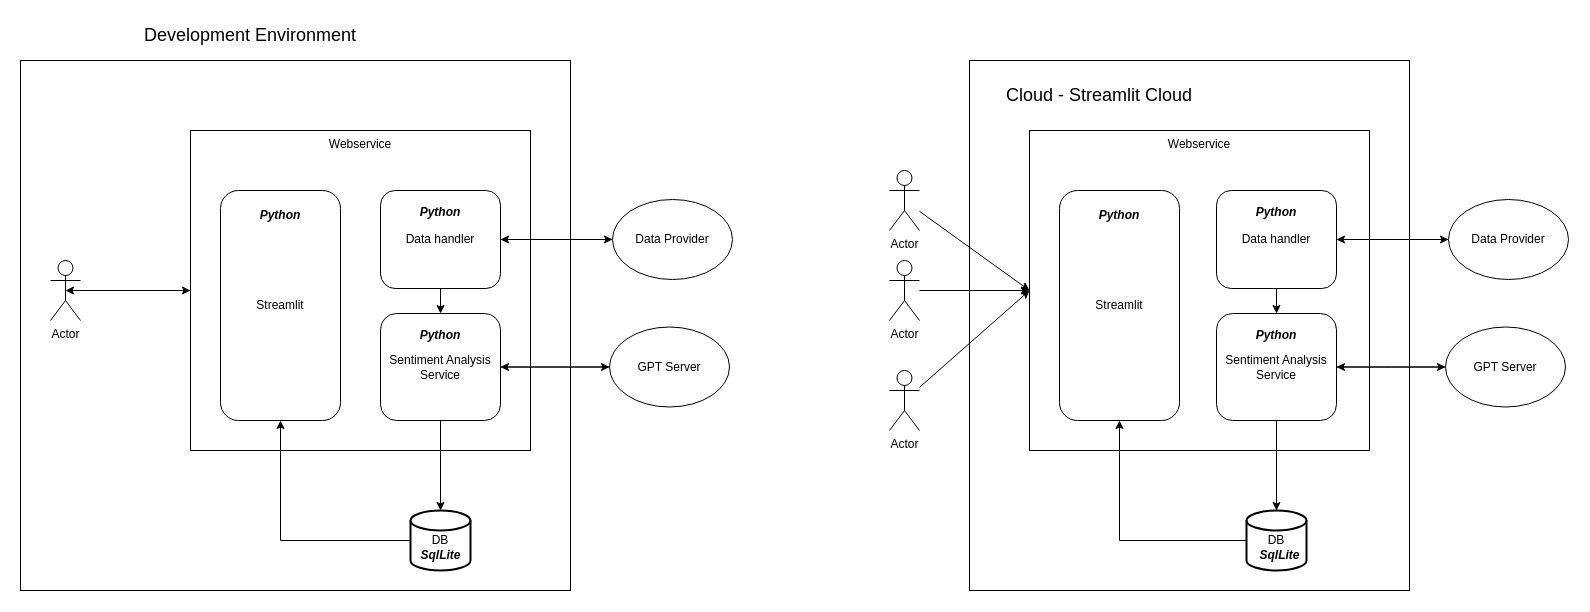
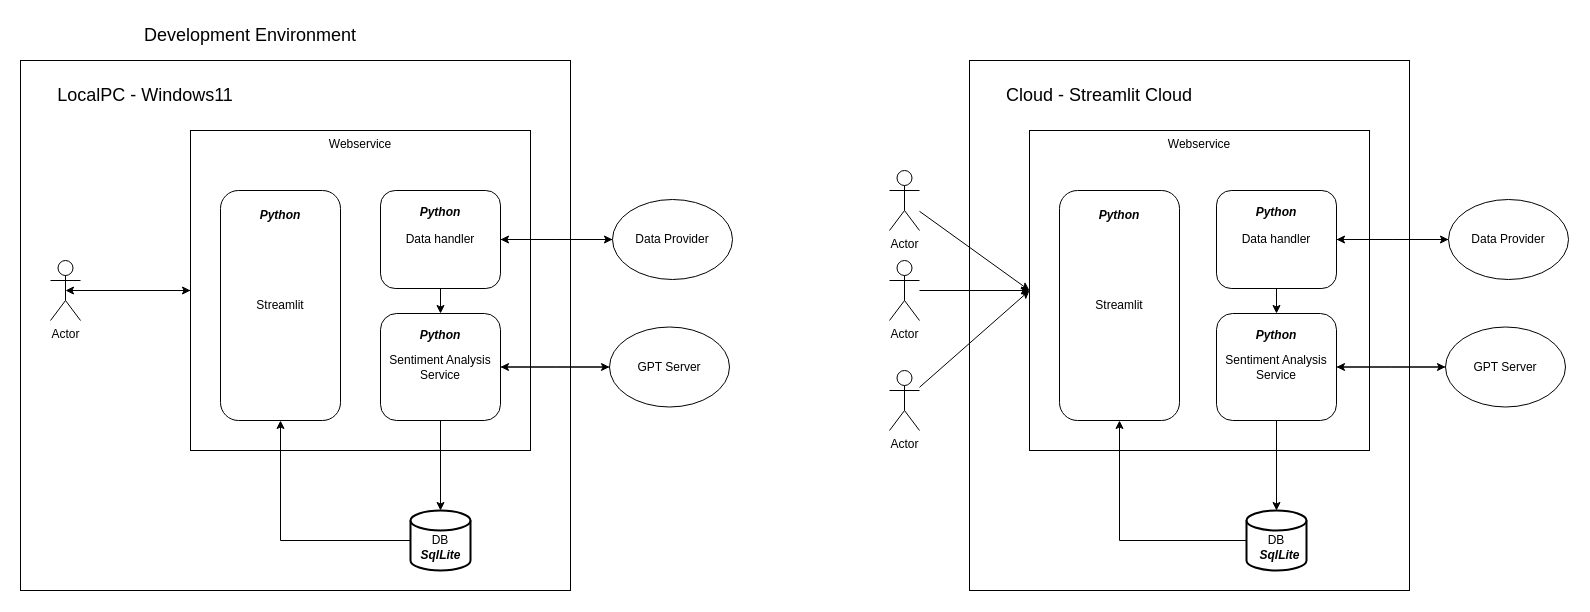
node "LocalPC - Windows11": added
